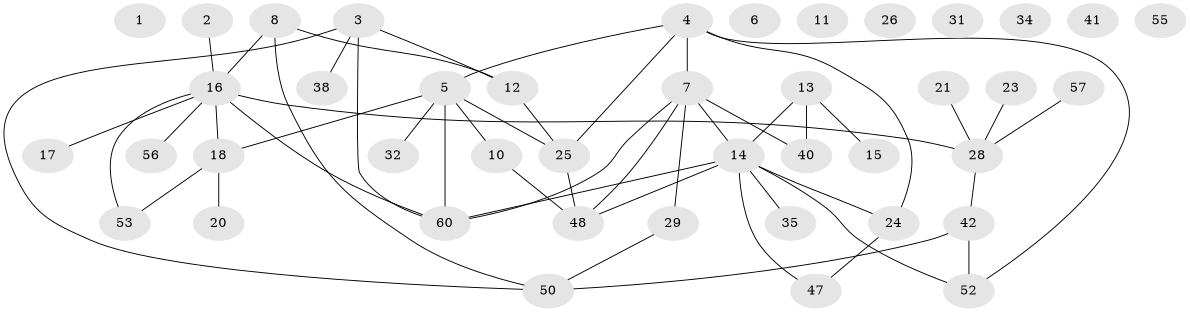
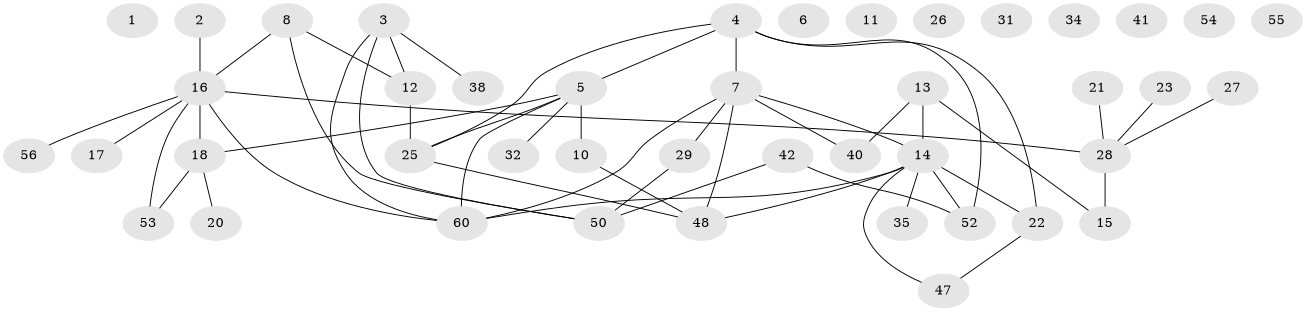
node "54": added
node "57": label "57" -> "27"
edge "28" -- "42": now "28" -- "15"
node "24": label "24" -> "22"
